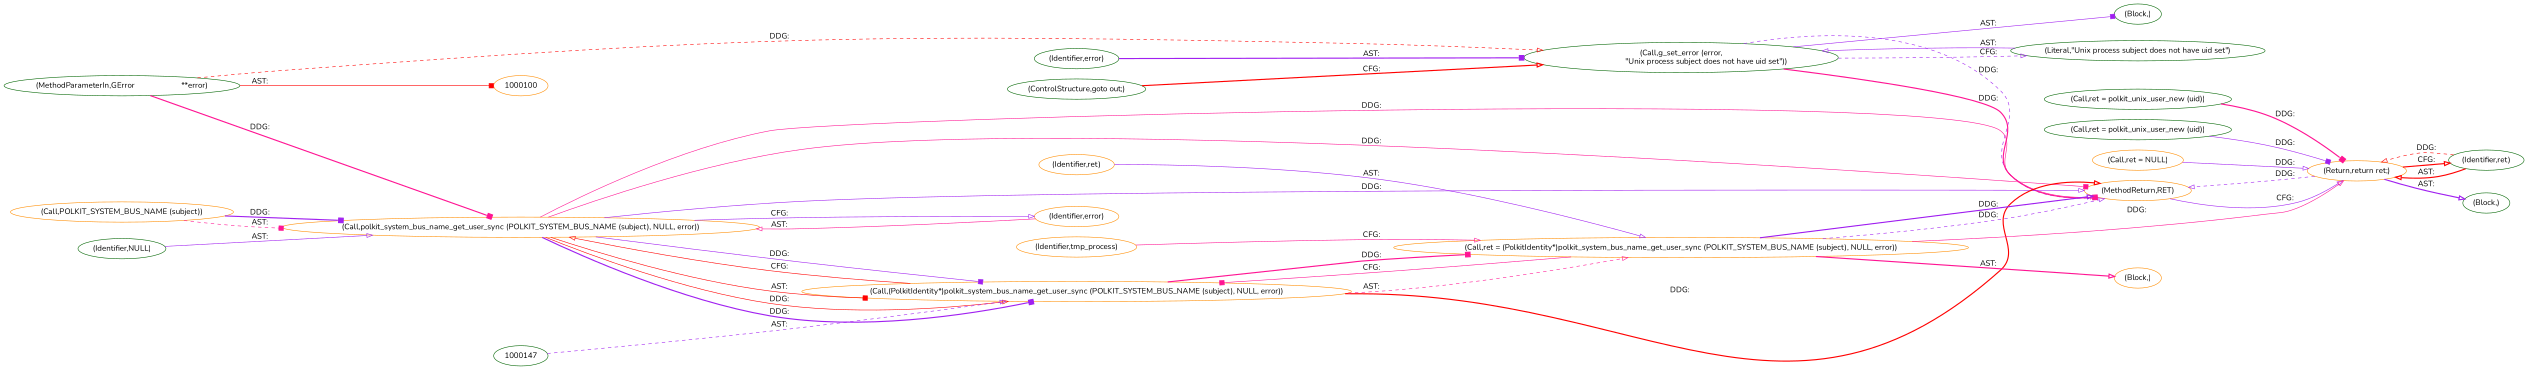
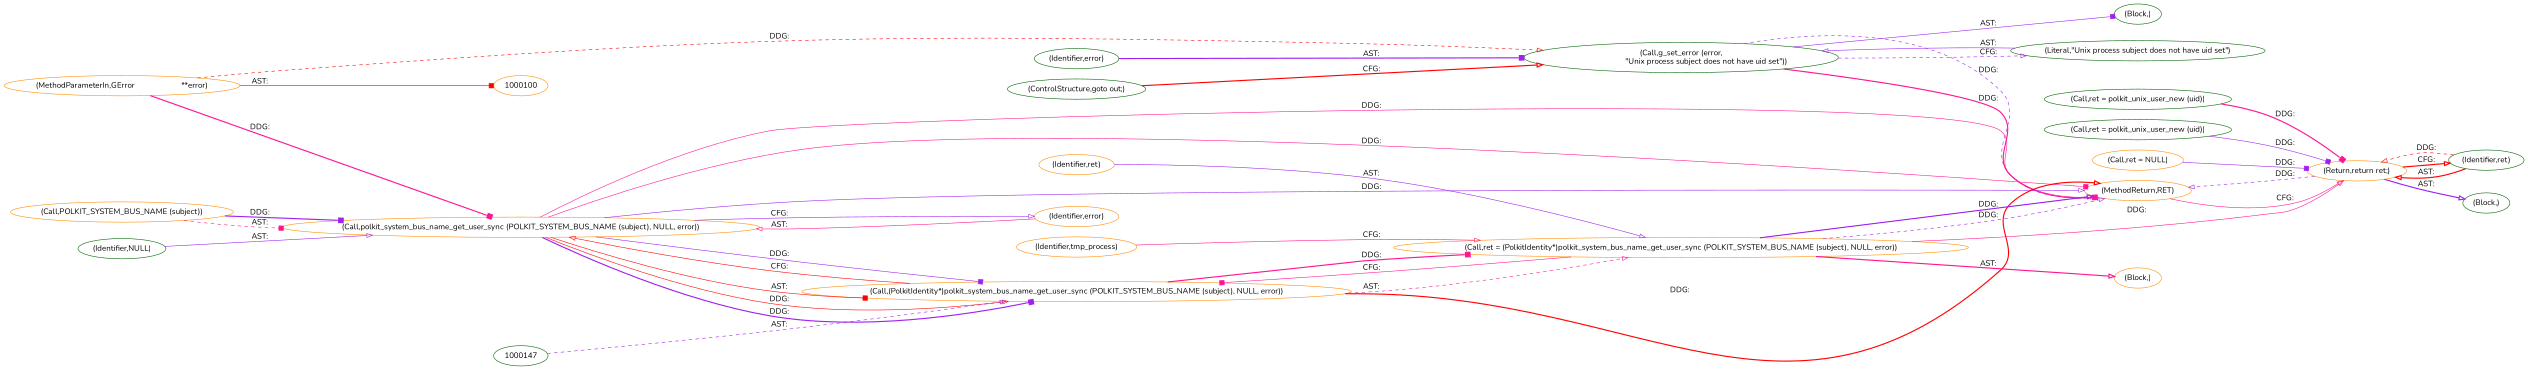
node "(MethodParameterIn,GError                      **error)": color darkgreen -> darkorange
edge "(Call,ret = NULL)" -> "(Return,return ret;)": arrowhead onormal -> box
edge "(MethodReturn,RET)" -> "(Return,return ret;)": color purple -> deeppink
